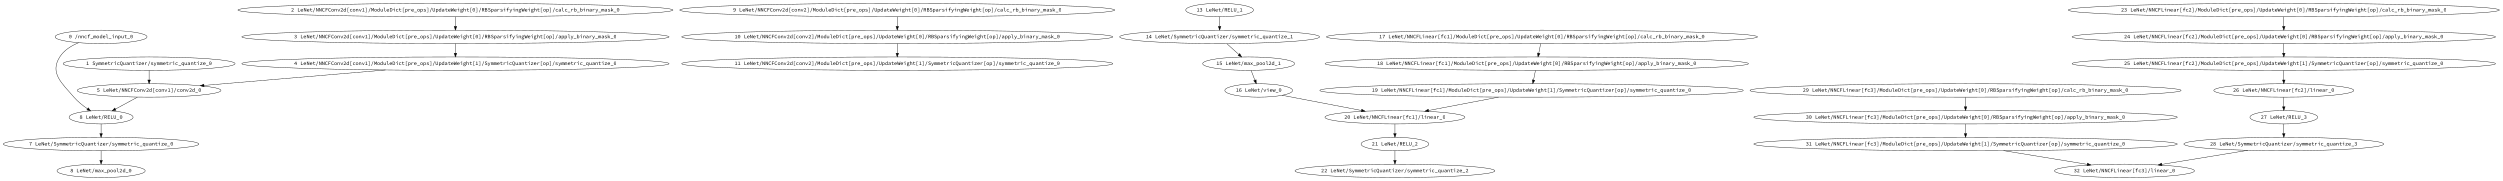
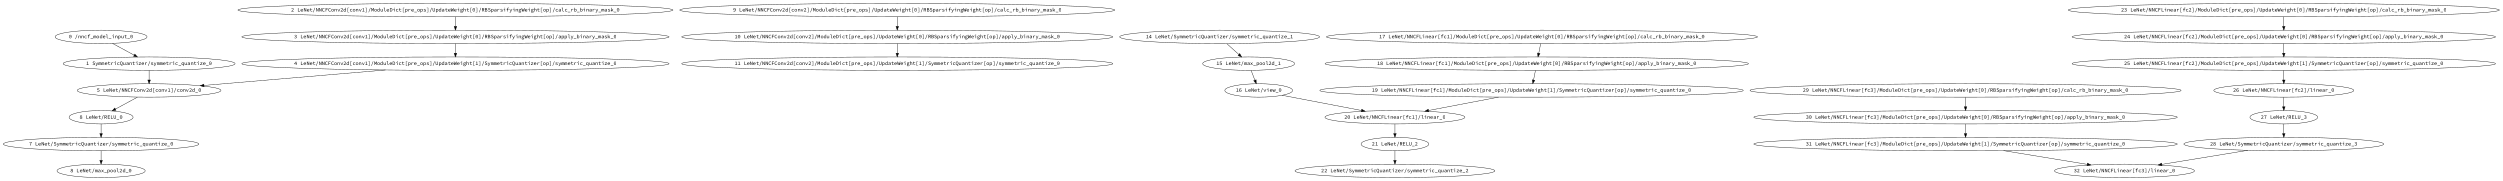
node "13 LeNet/RELU_1": removed
edge "0 /nncf_model_input_0" -> "8 LeNet/RELU_0": now "0 /nncf_model_input_0" -> "1 SymmetricQuantizer/symmetric_quantize_0"
